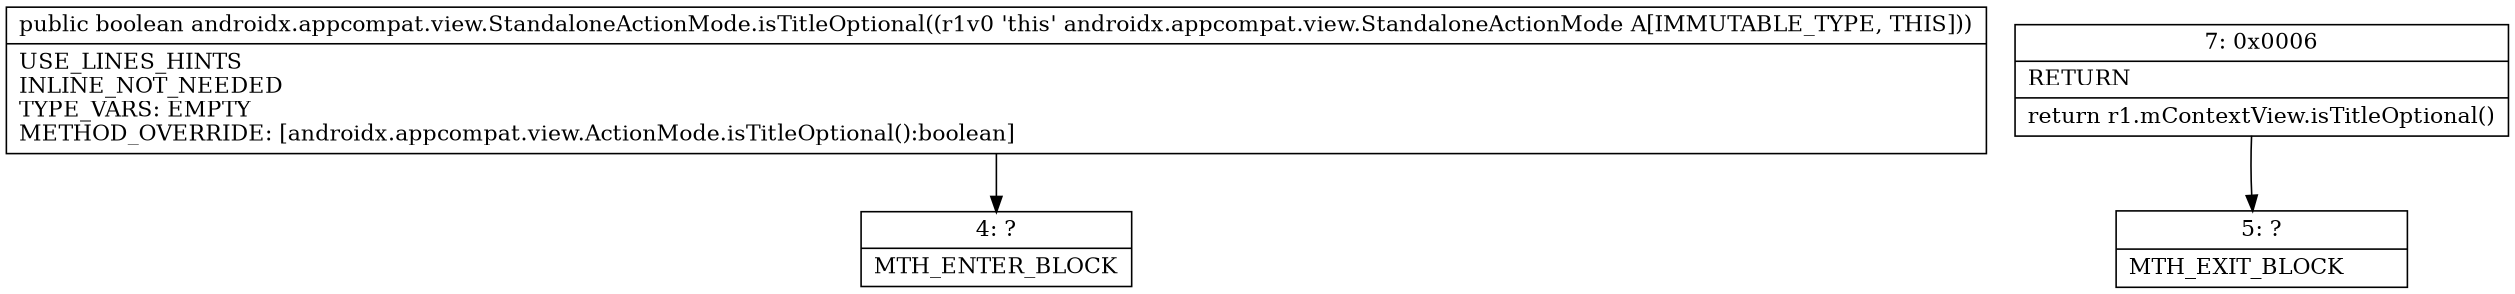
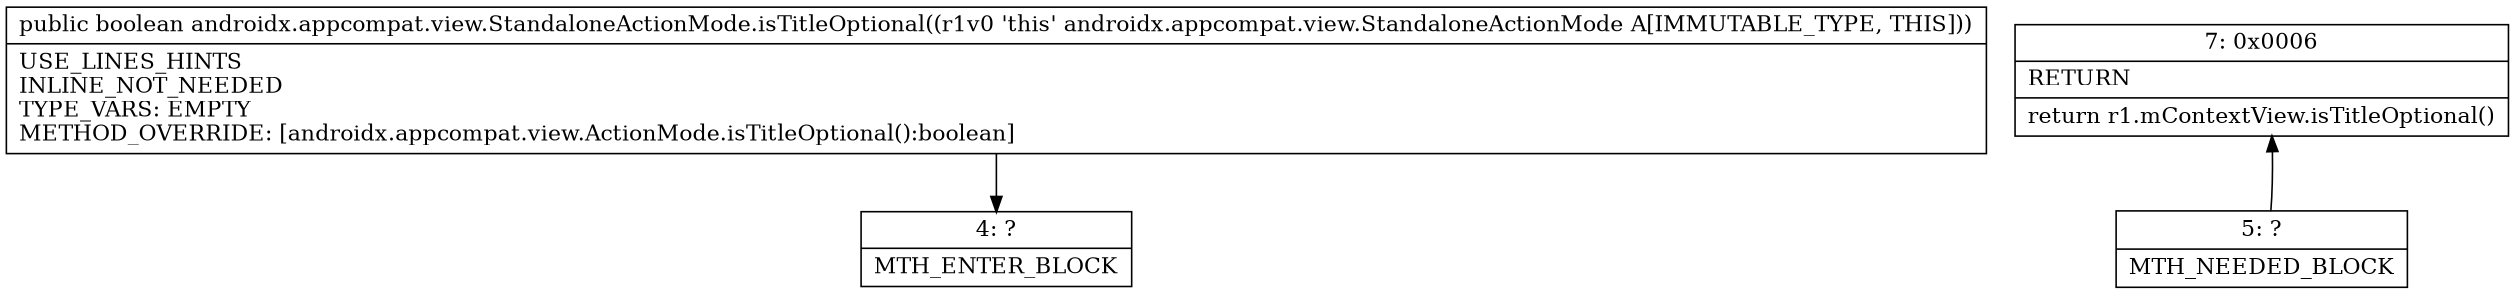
edge "7: 0x0006" -> "5: ?": reversed
node "5: ?": text "MTH_EXIT_BLOCK" -> "MTH_NEEDED_BLOCK"
